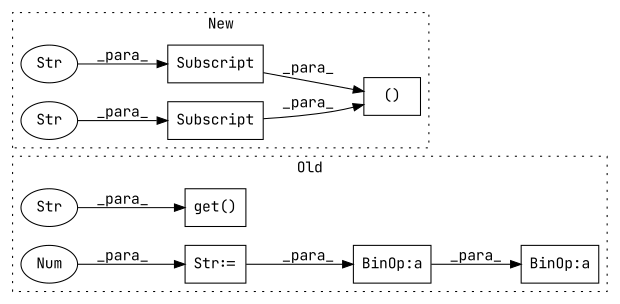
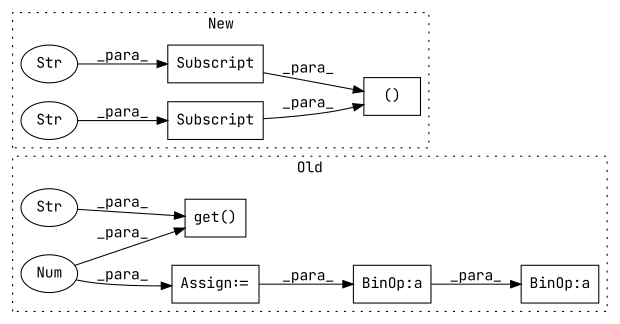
edge "Num" -> "get()": added, label "_para_"
node "Str:=": label "Str:=" -> "Assign:="
